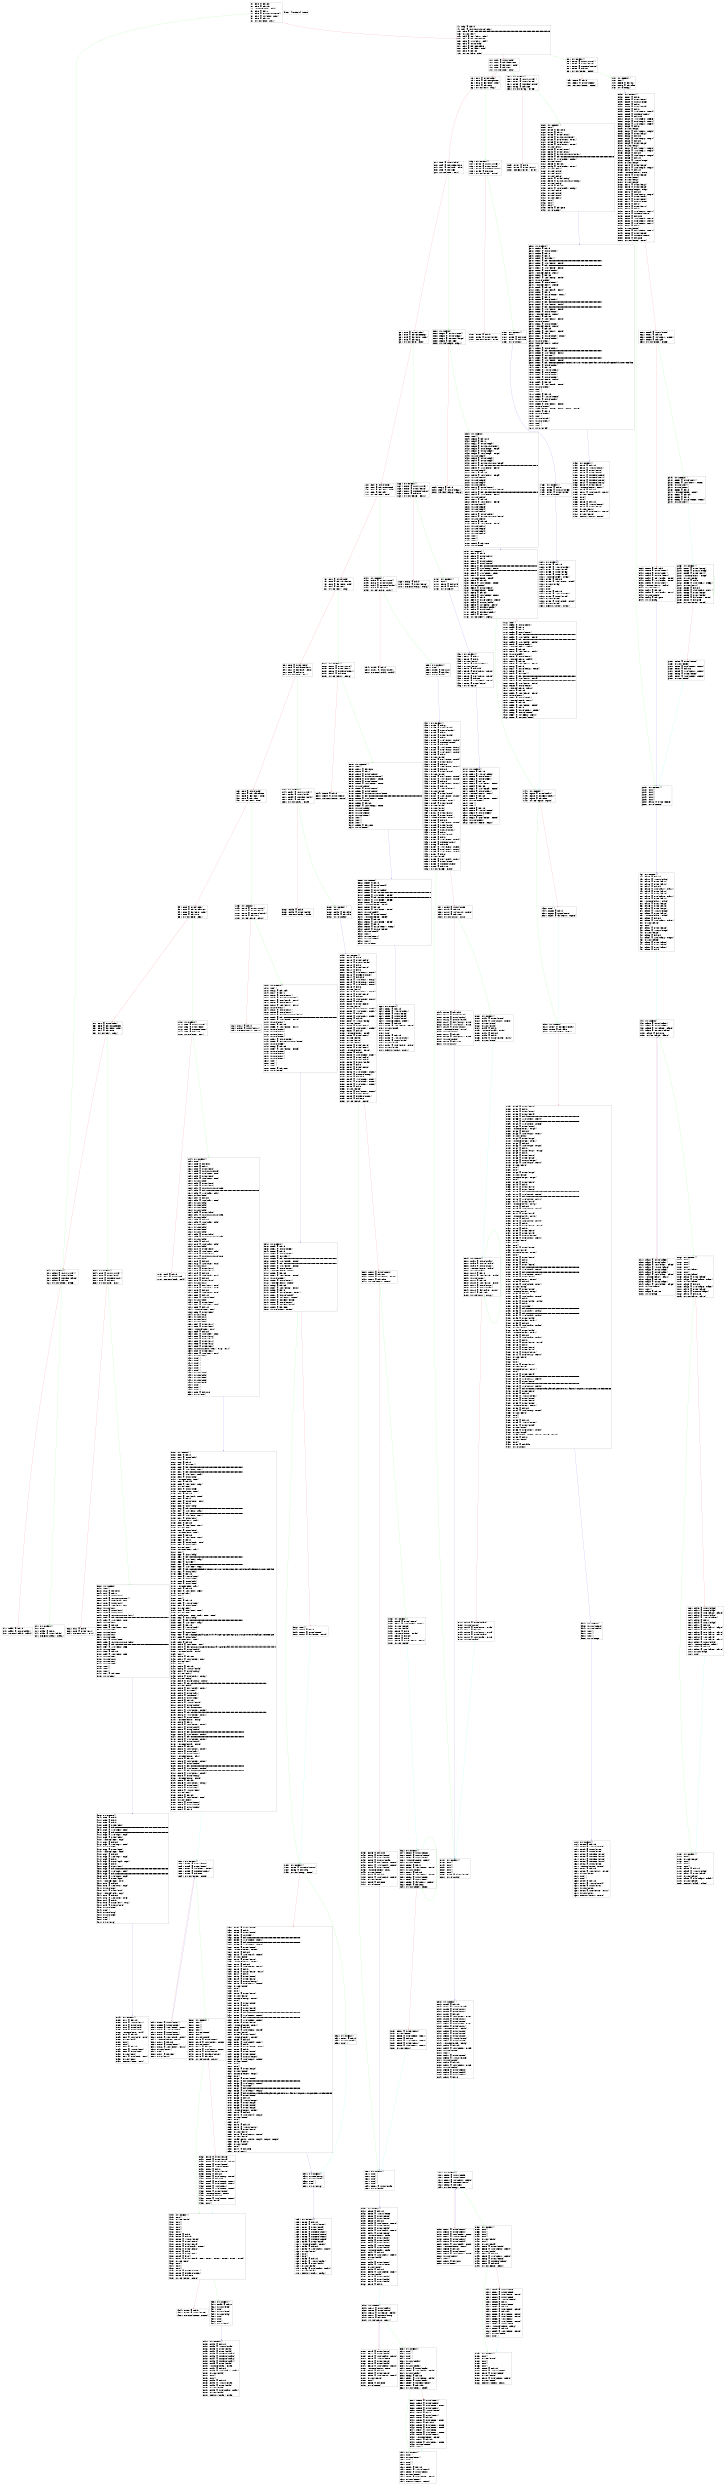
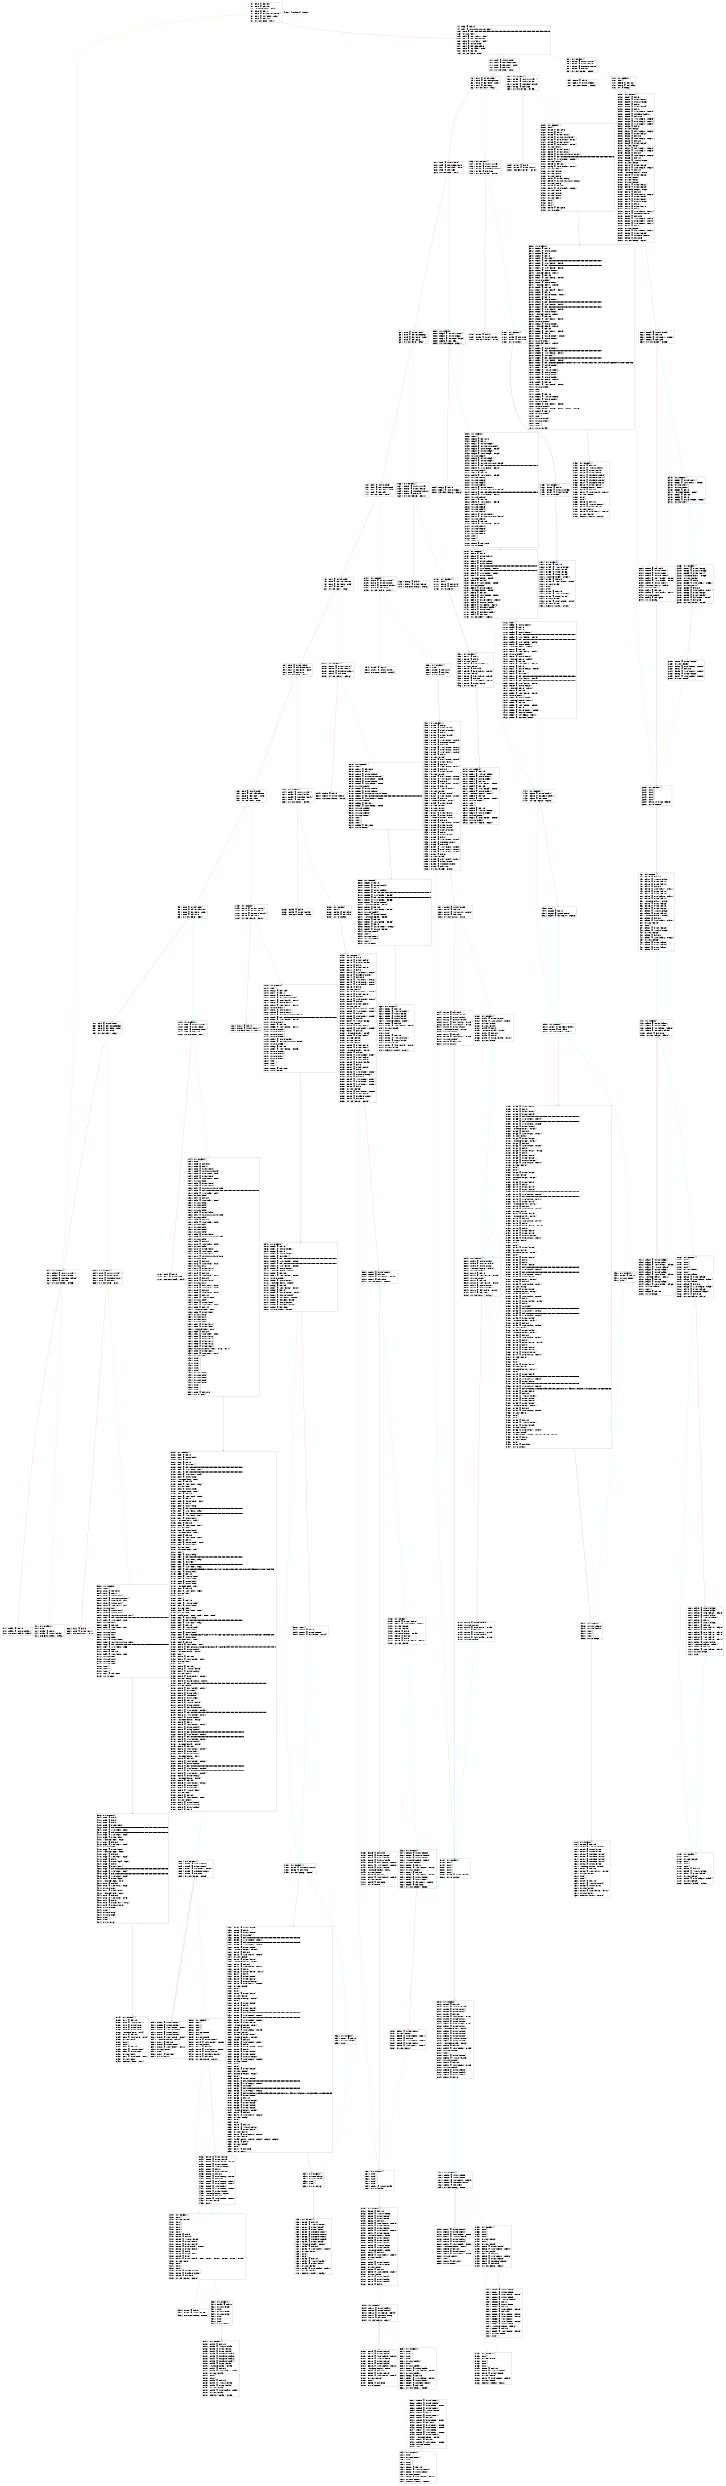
node "998: JUMPDEST() 999: %7CD = #0x0 99b: SWAP1(%581) 99c: POP()": added
